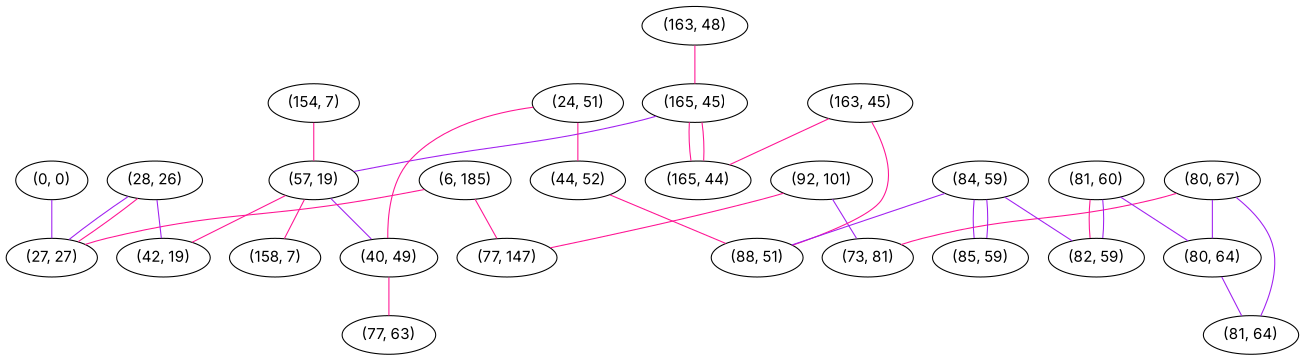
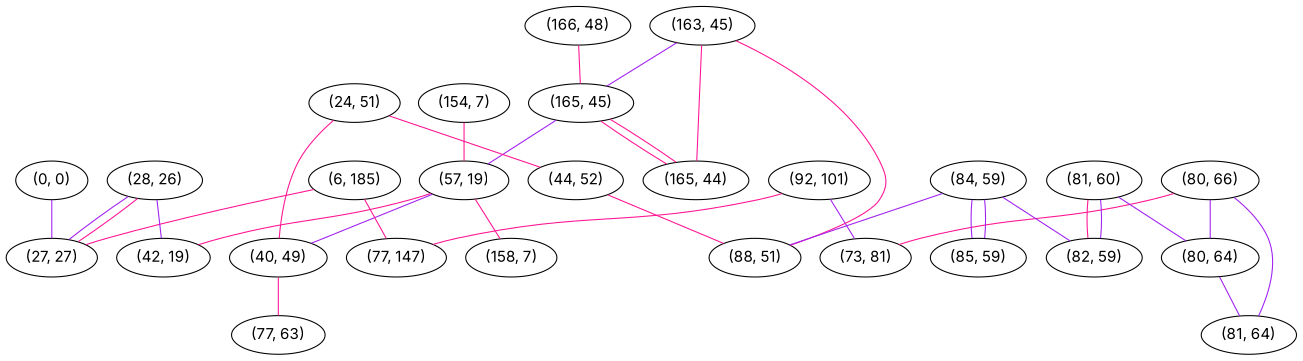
node "(163, 48)": label "(163, 48)" -> "(166, 48)"
edge "(163, 45)" -- "(165, 45)": added
node "(80, 67)": label "(80, 67)" -> "(80, 66)"
